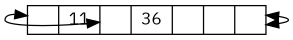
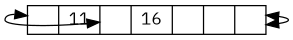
node "11": text "36" -> "16"
